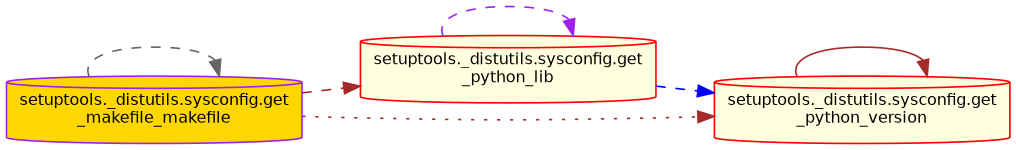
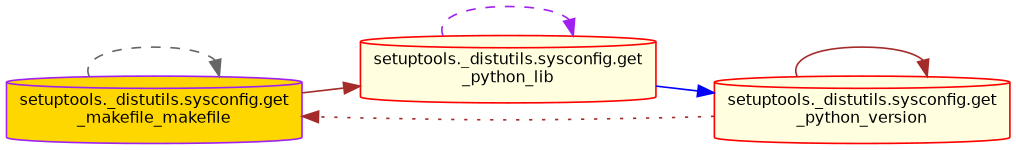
edge "setuptools._distutils.sysconfig.get _python_lib" -> "setuptools._distutils.sysconfig.get _python_version": style dashed -> solid
edge "setuptools._distutils.sysconfig.get _makefile_makefile" -> "setuptools._distutils.sysconfig.get _python_lib": style dashed -> solid
edge "setuptools._distutils.sysconfig.get _makefile_makefile" -> "setuptools._distutils.sysconfig.get _python_version": reversed
